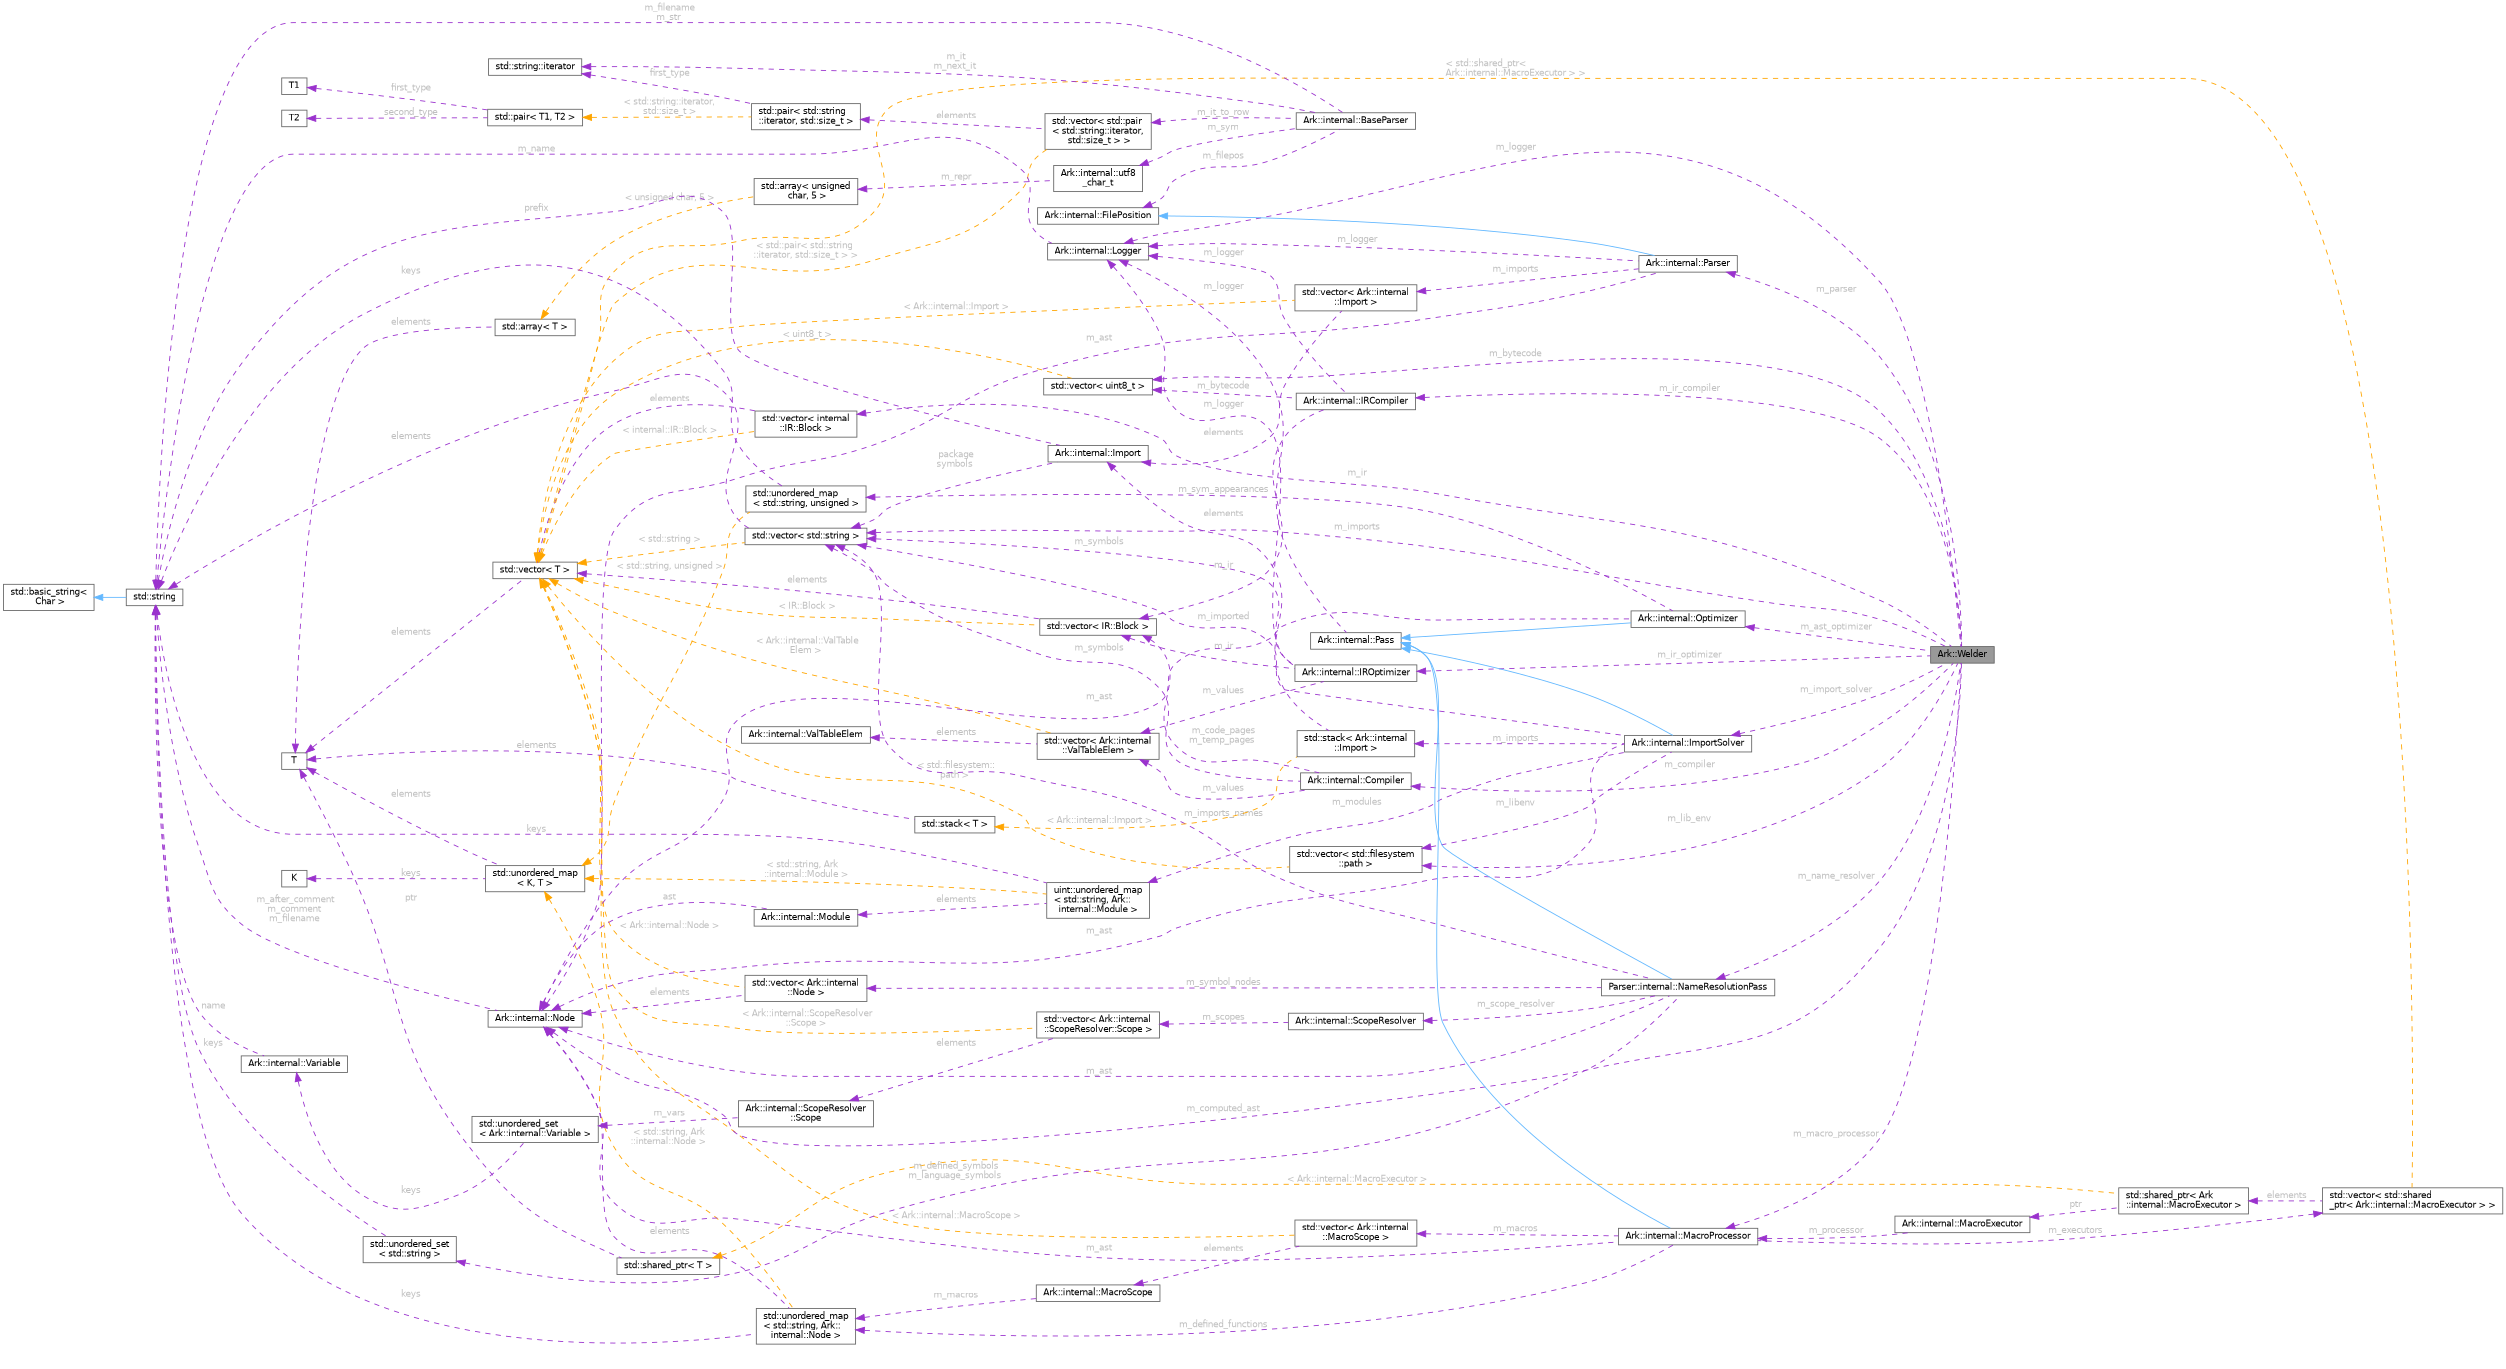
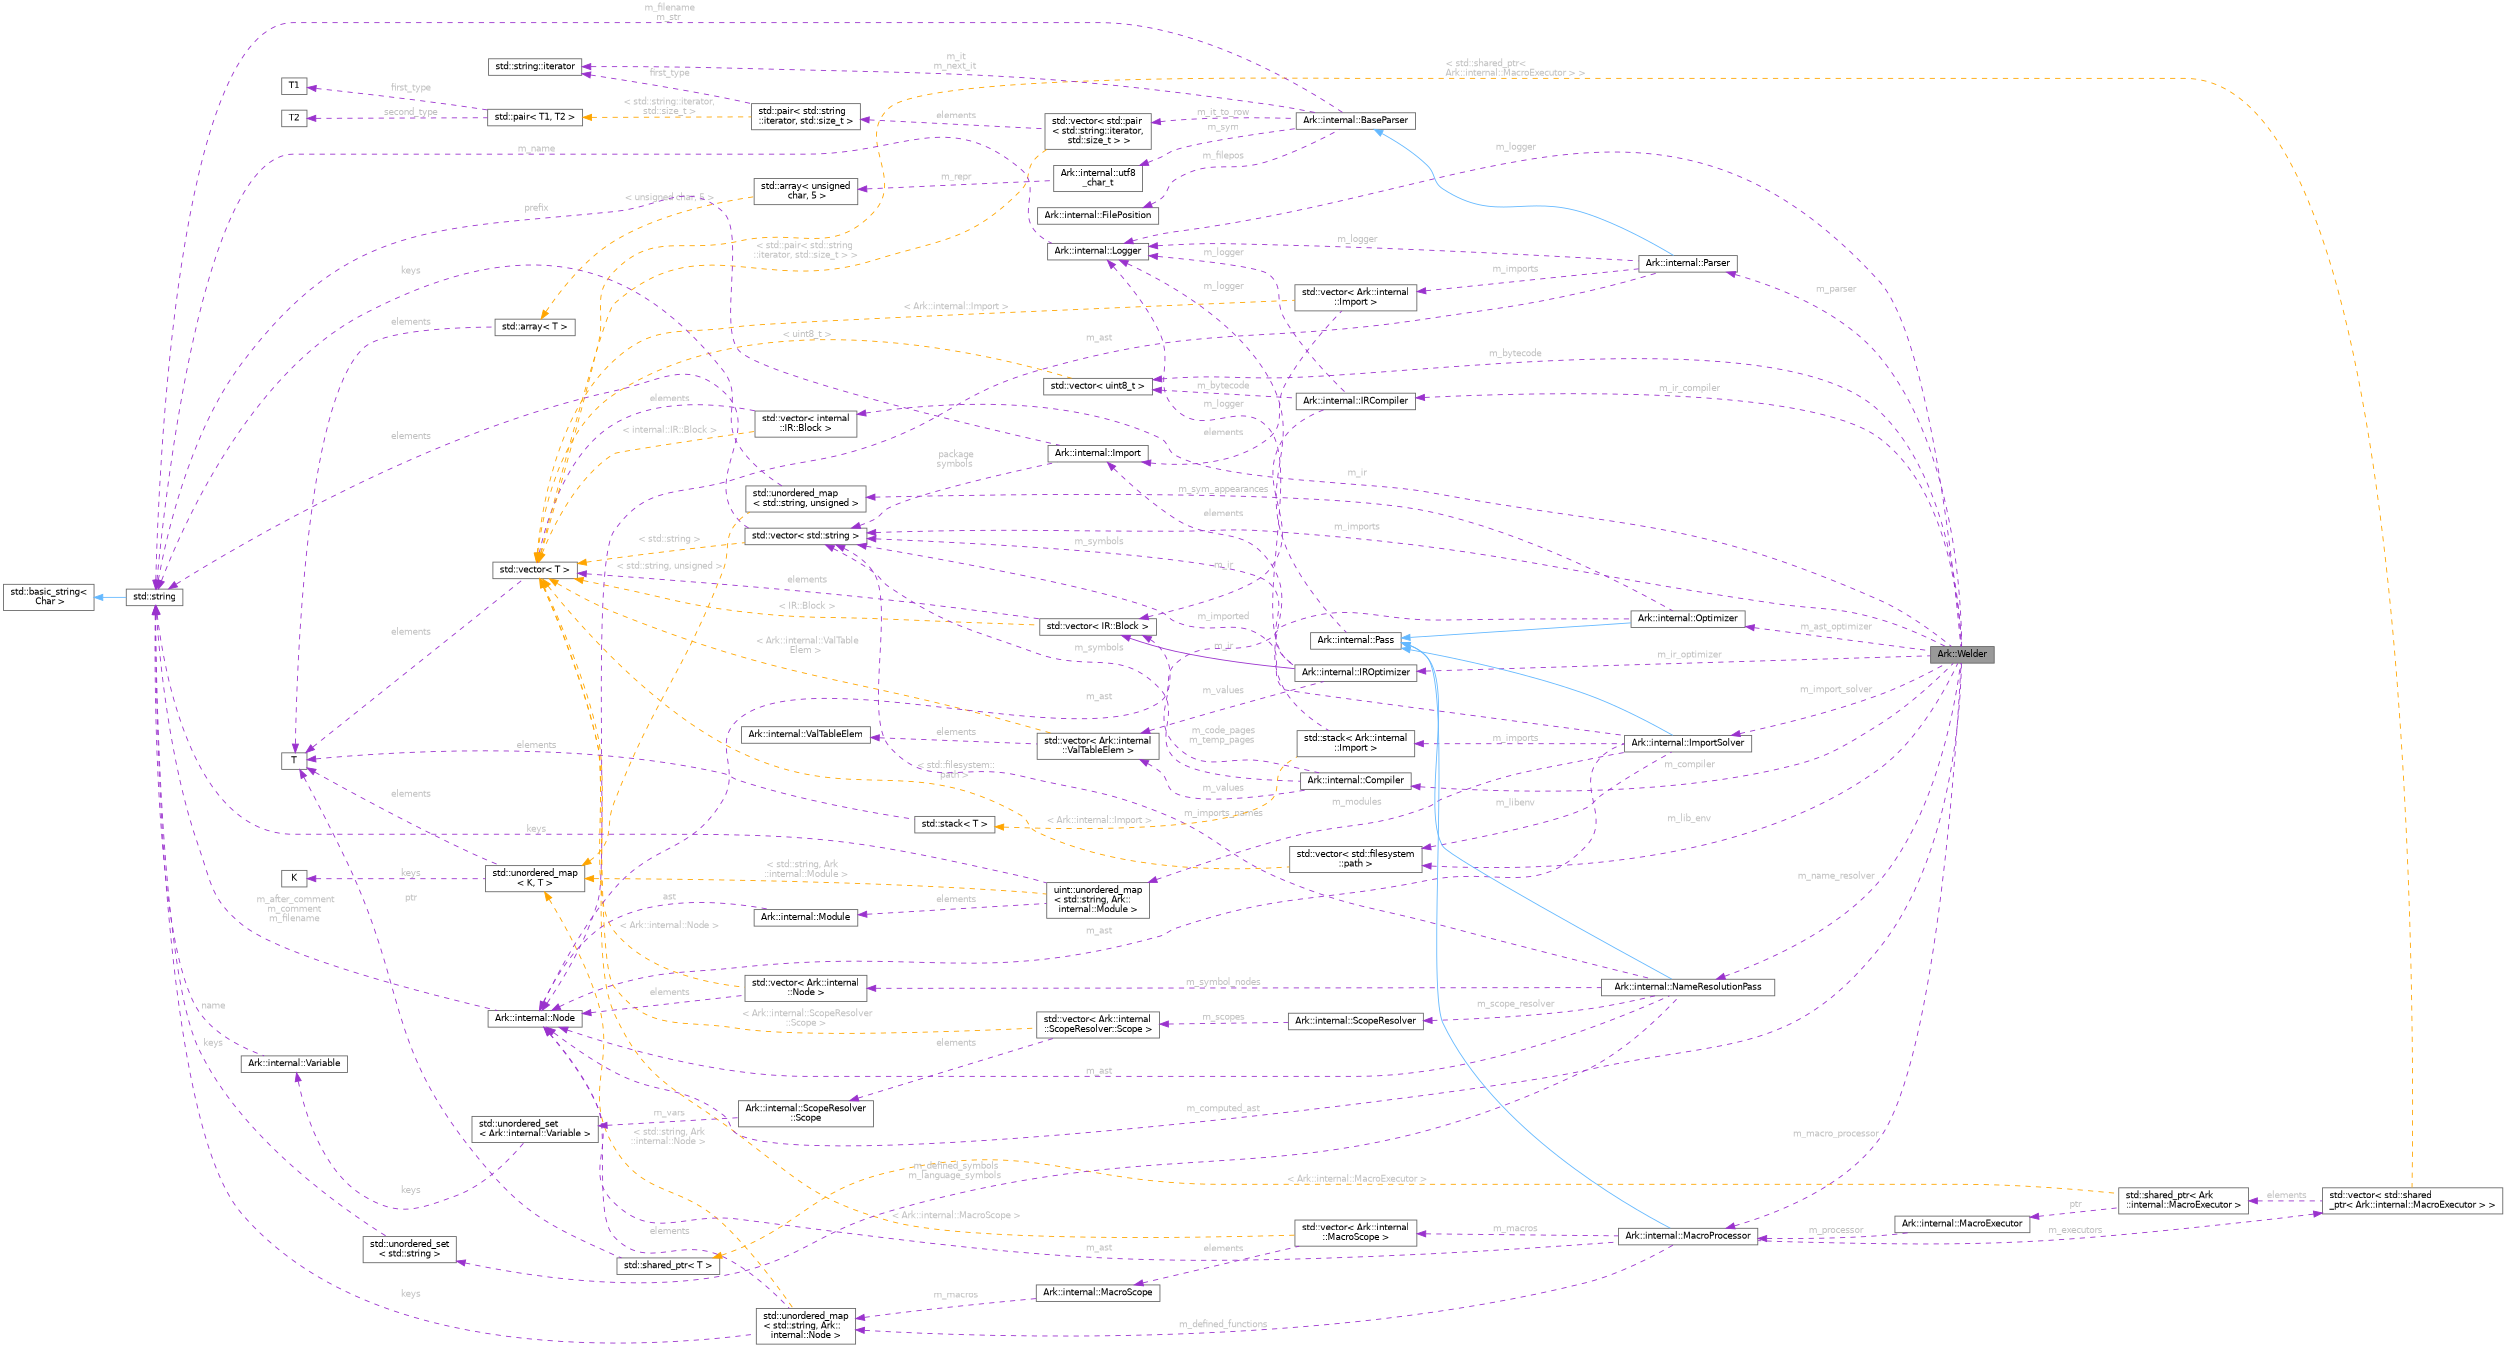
edge "Ark::internal::Parser" -> "Ark::internal::FilePosition": now "Ark::internal::Parser" -> "Ark::internal::BaseParser"
edge "Ark::internal::IROptimizer" -> "std::vector< IR::Block >": style dashed -> solid
node "Parser::internal::NameResolutionPass": label "Parser::internal::NameResolutionPass" -> "Ark::internal::NameResolutionPass"
